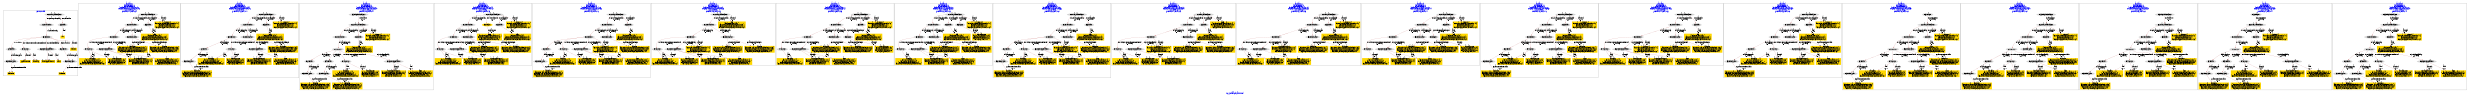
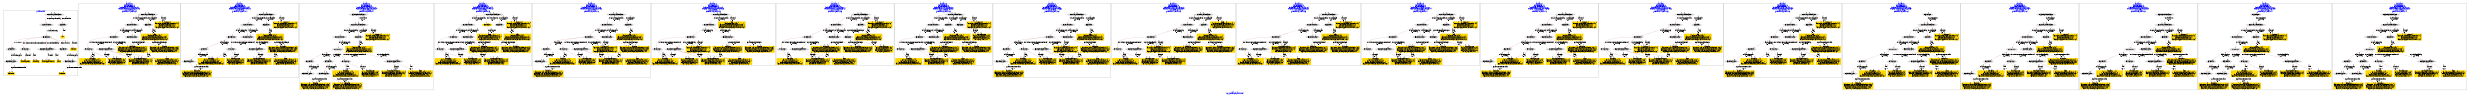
cluster "1-correct model": label "1-correct model" -> "1-within model"
node "appellation_URI": label "appellation_URI" -> "nationality_URI"
